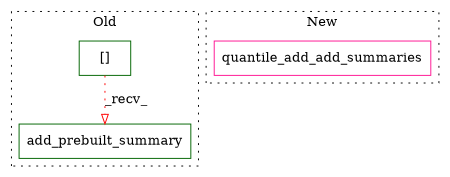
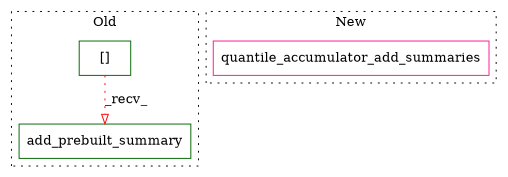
node "quantile_add_add_summaries": label "quantile_add_add_summaries" -> "quantile_accumulator_add_summaries"
